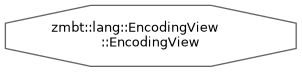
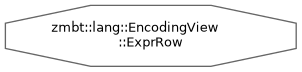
node "zmbt::lang::EncodingView ::EncodingView": label "zmbt::lang::EncodingView ::EncodingView" -> "zmbt::lang::EncodingView ::ExprRow"
